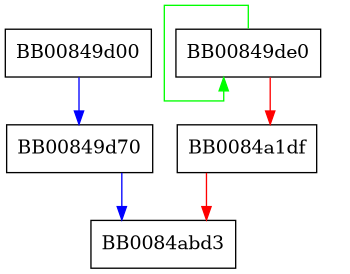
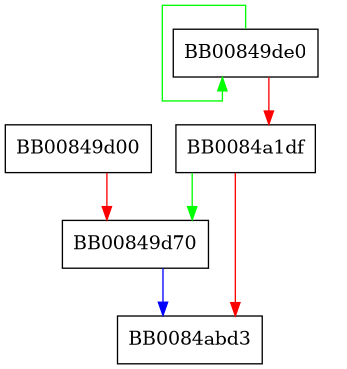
edge "BB00849d00" -> "BB00849d70": color blue -> red
edge "BB0084a1df" -> "BB00849d70": added
